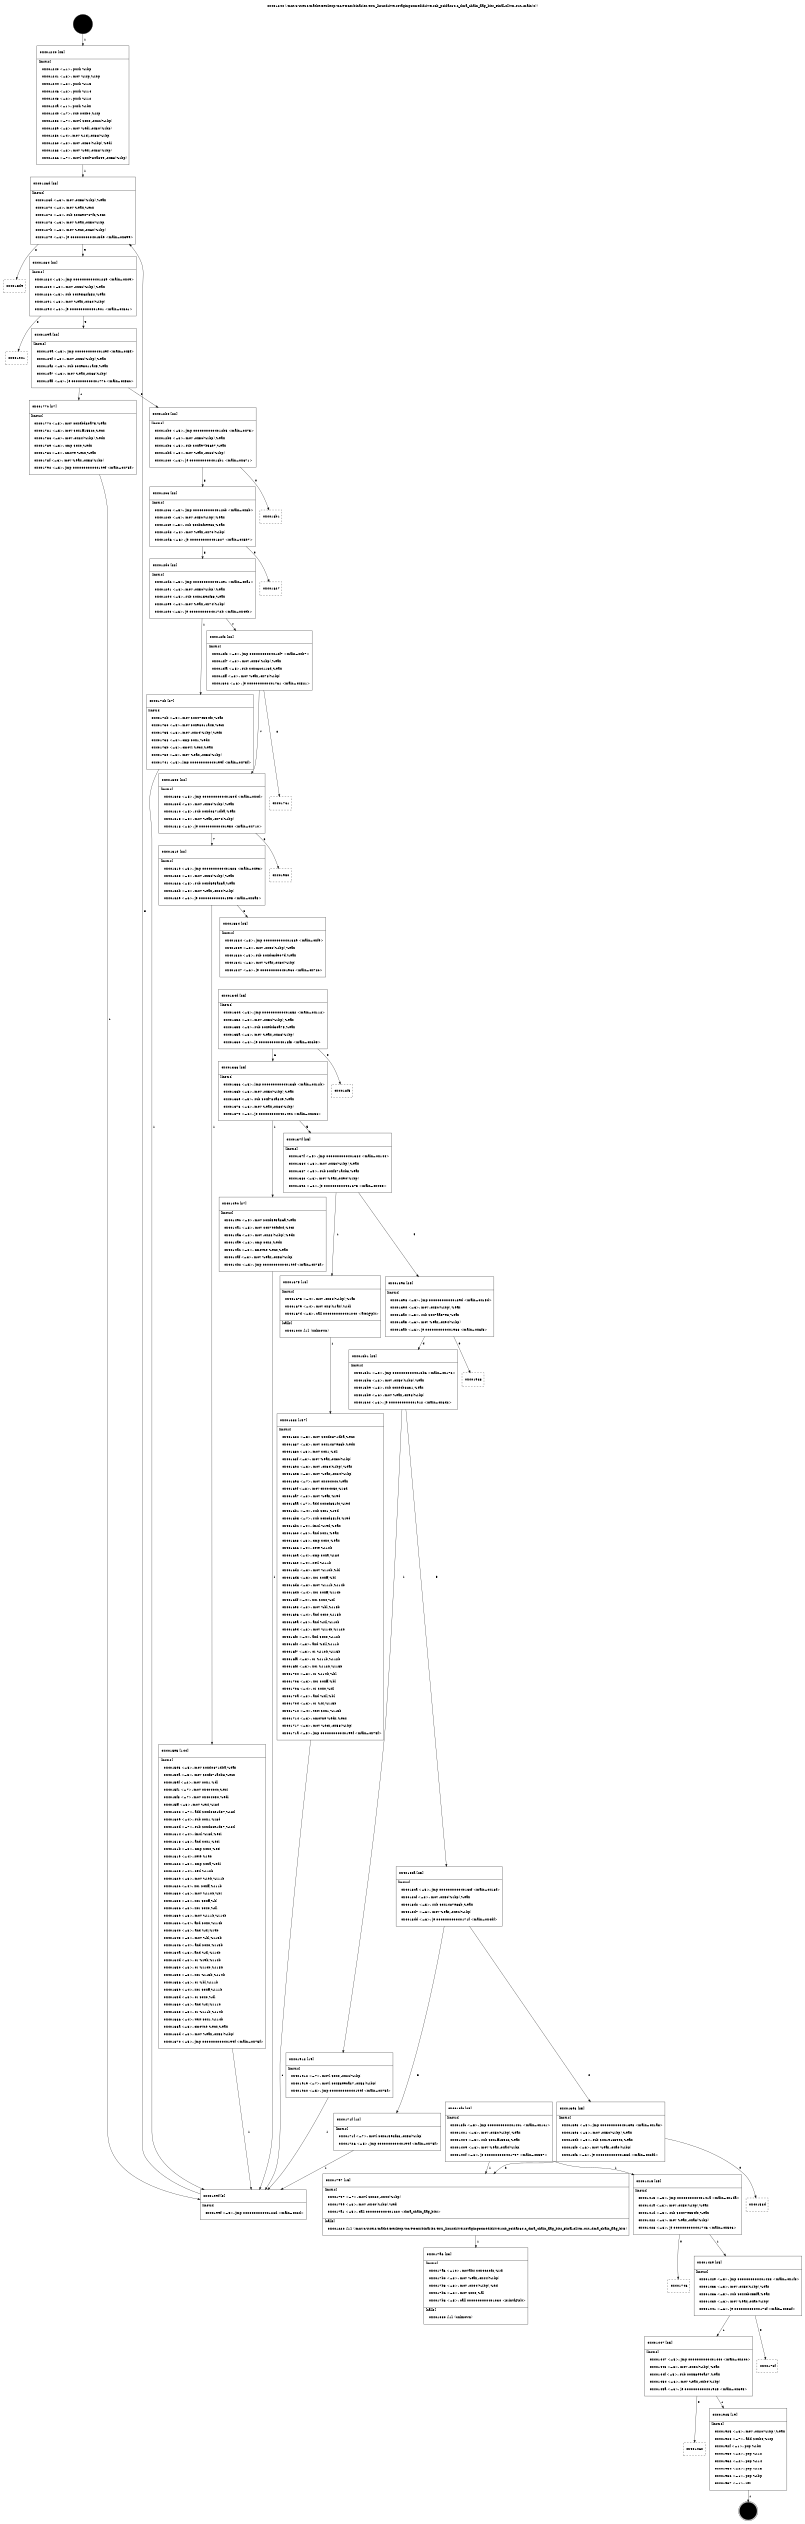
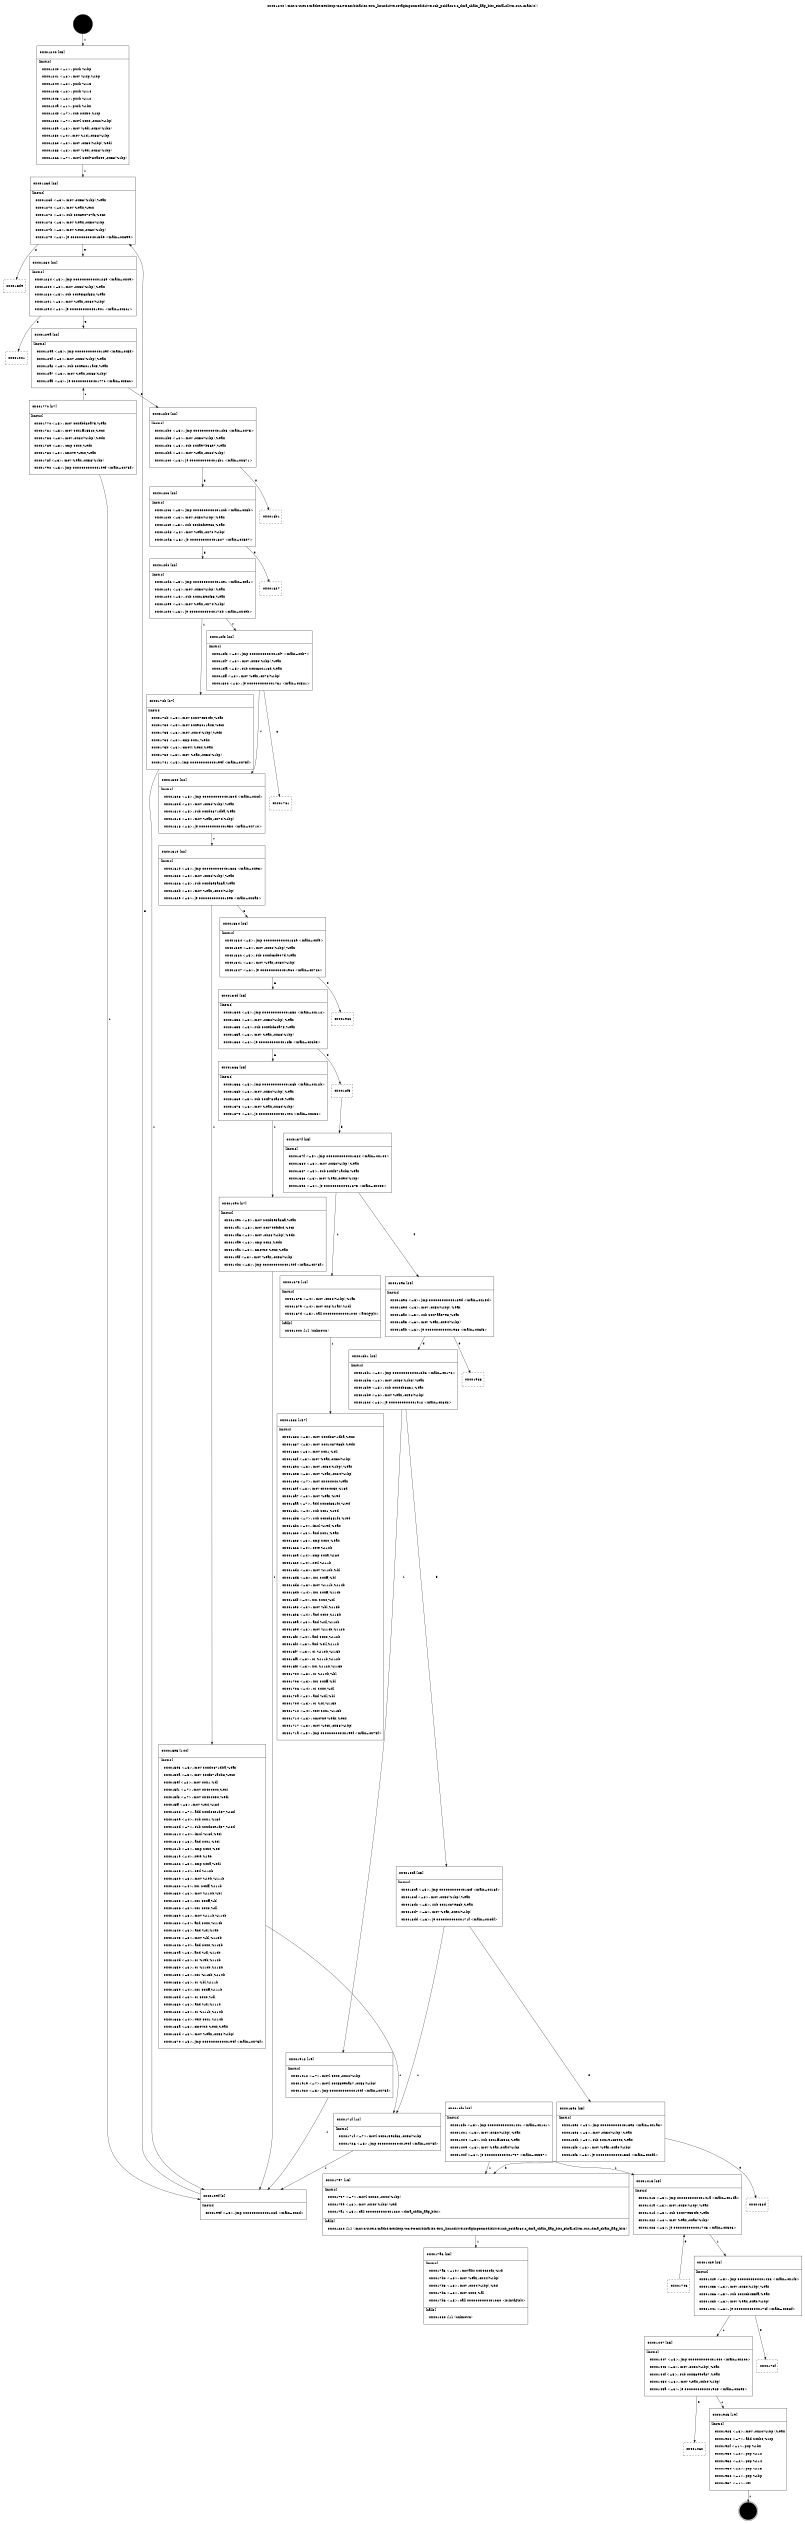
edge "0x40129a [22]" -> "0x40177c [27]": reversed
node "0x401950": removed
edge "0x401334 [25]" -> "0x40134d [25]": added, label "6"
node "0x40196c": added
edge "0x401366 [25]" -> "0x40137f [25]": now "0x4018f5" -> "0x40137f [25]"
edge "0x401682 [157]" -> "0x40199f [5]": removed, label "1"
edge "0x4013ca [25]" -> "0x40171f [12]": label " 3" -> " 1"
edge "0x4015e5 [144]" -> "0x40199f [5]": now "0x4015e5 [144]" -> "0x40171f [12]"
edge "0x401415 [25]" -> "0x401746": reversed
